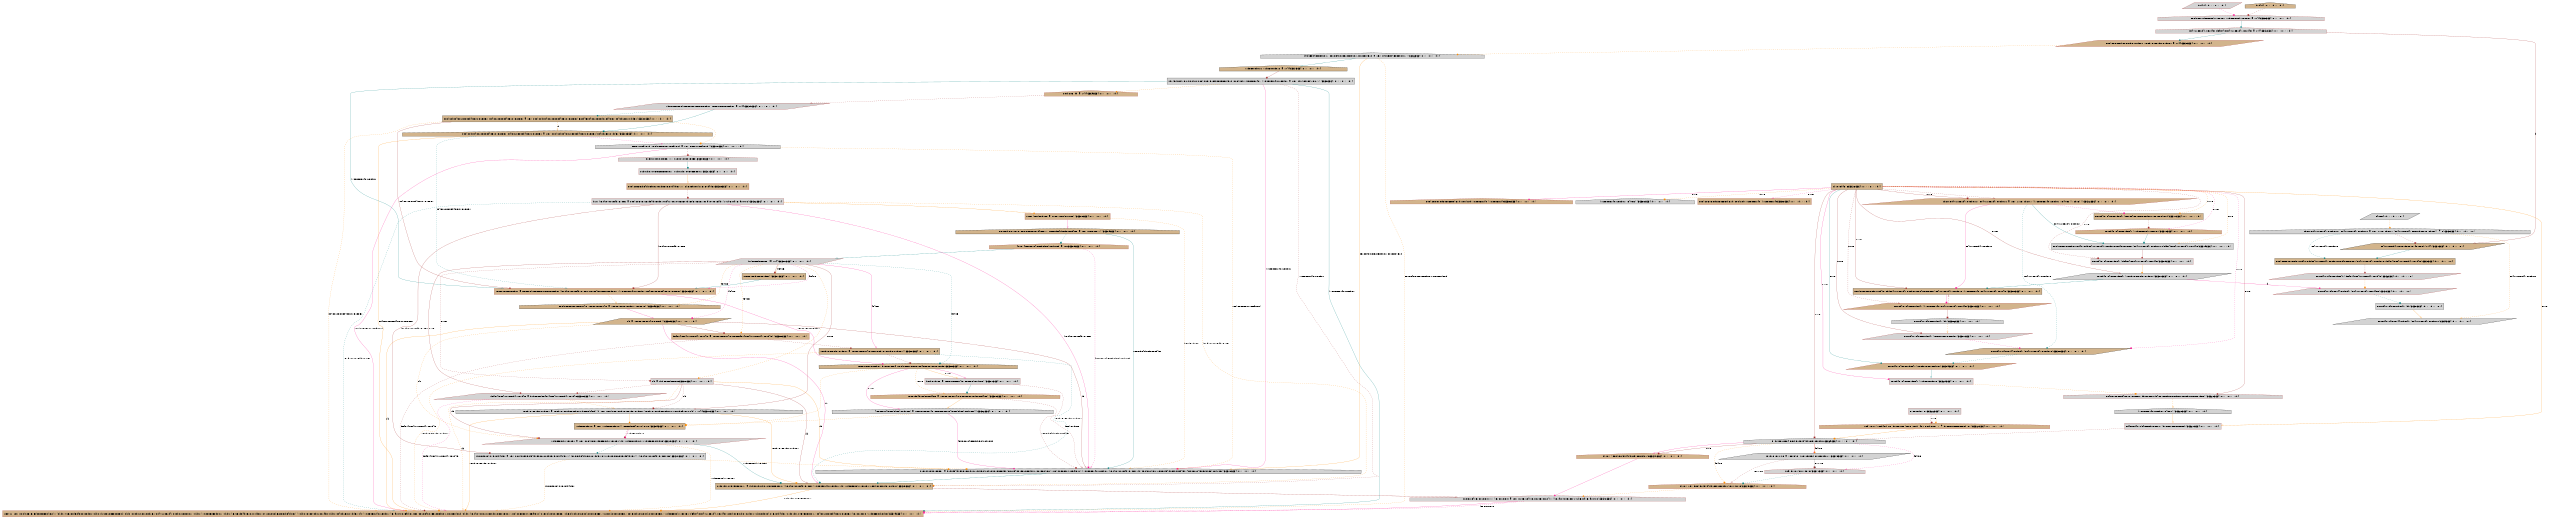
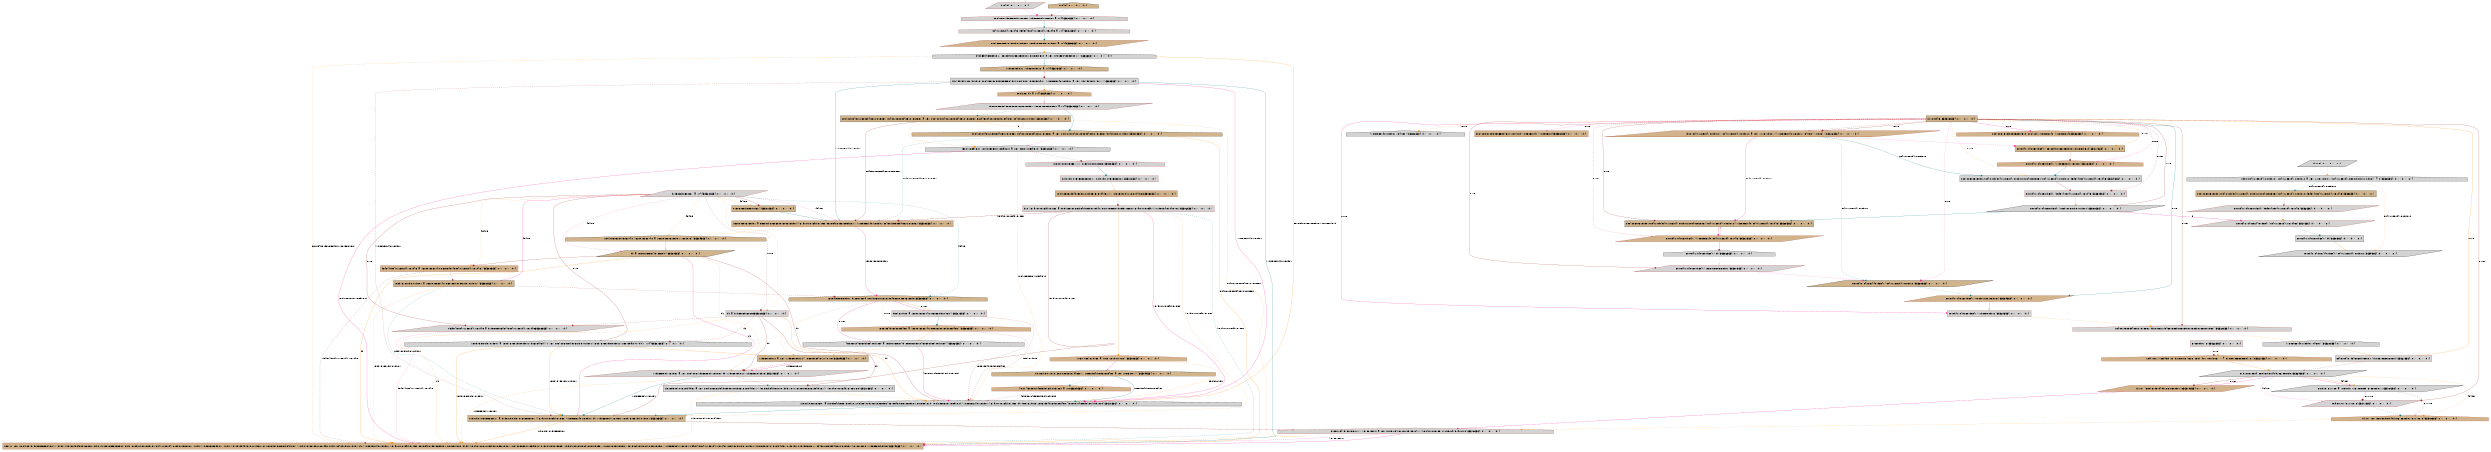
node "UUID backendUID = UUID.randomUUID()@@@18@@@['1', '1', '0']": shape box -> house
node "columnFamilyDescriptors.forEach(null)@@@4@@@['0', '0', '1']": removed
edge "long lastCompletedCheckpointId = -1L@@@20@@@['1', '1', '0']" -> "injectedTestDB != null@@@21@@@['1', '1', '0']": removed
edge "injectedTestDB != null@@@21@@@['1', '1', '0']" -> "db = restoreResult.getDb()@@@30@@@['1', '1', '0']": arrowhead box -> onormal
edge "Throwable e@@@45@@@['1', '1', '0']" -> "e instanceof BackendBuildingException@@@69@@@['1', '1', '0']": now "Throwable e@@@45@@@['1', '1', '0']" -> "LOG.error(errMsg,e)@@@74@@@['1', '1', '0']"
node "e instanceof BackendBuildingException@@@69@@@['1', '1', '0']": shape house -> parallelogram
node "throw (BackendBuildingException)e@@@70@@@['1', '1', '0']": shape house -> parallelogram
node "LOG.error(errMsg,e)@@@74@@@['1', '1', '0']": shape house -> parallelogram
